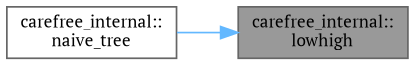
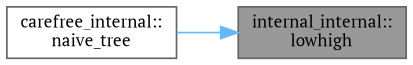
node "carefree_internal:: lowhigh": label "carefree_internal:: lowhigh" -> "internal_internal:: lowhigh"
